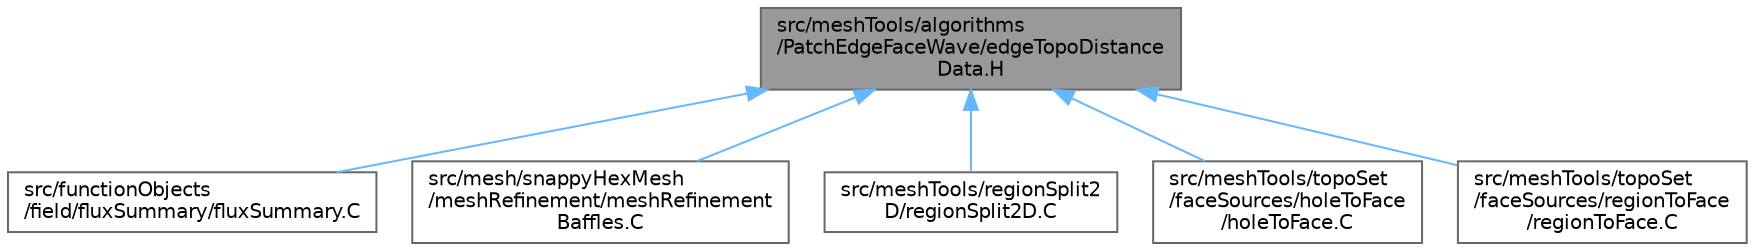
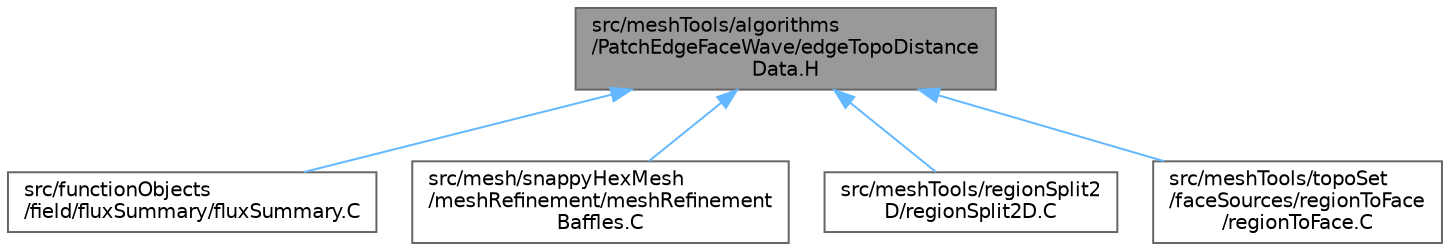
node "src/meshTools/topoSet /faceSources/holeToFace /holeToFace.C": removed
